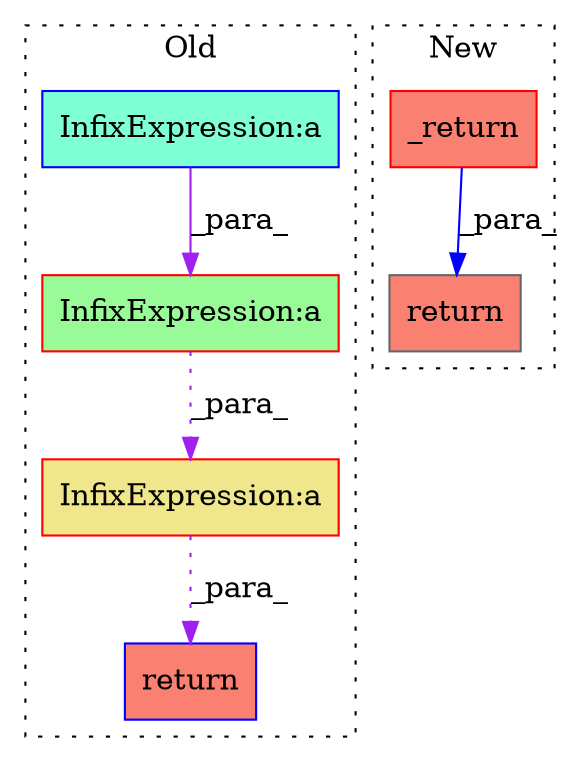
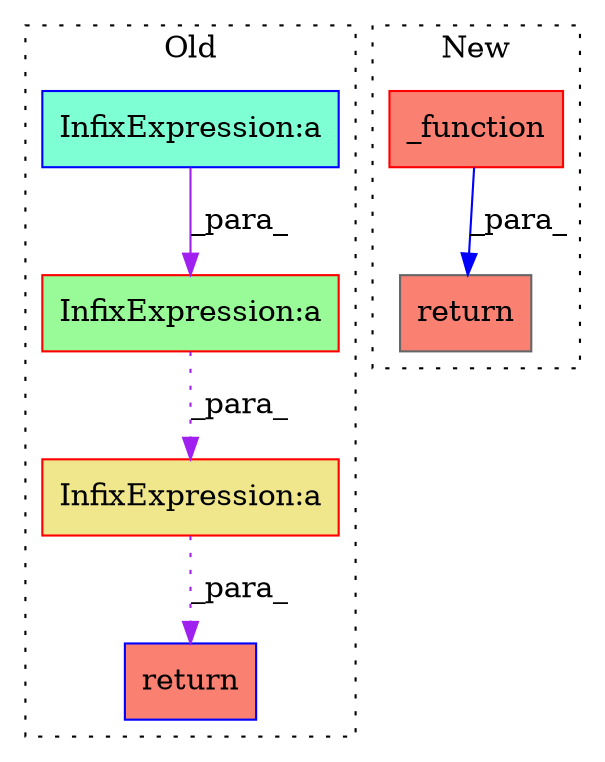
node "_return": label "_return" -> "_function"
